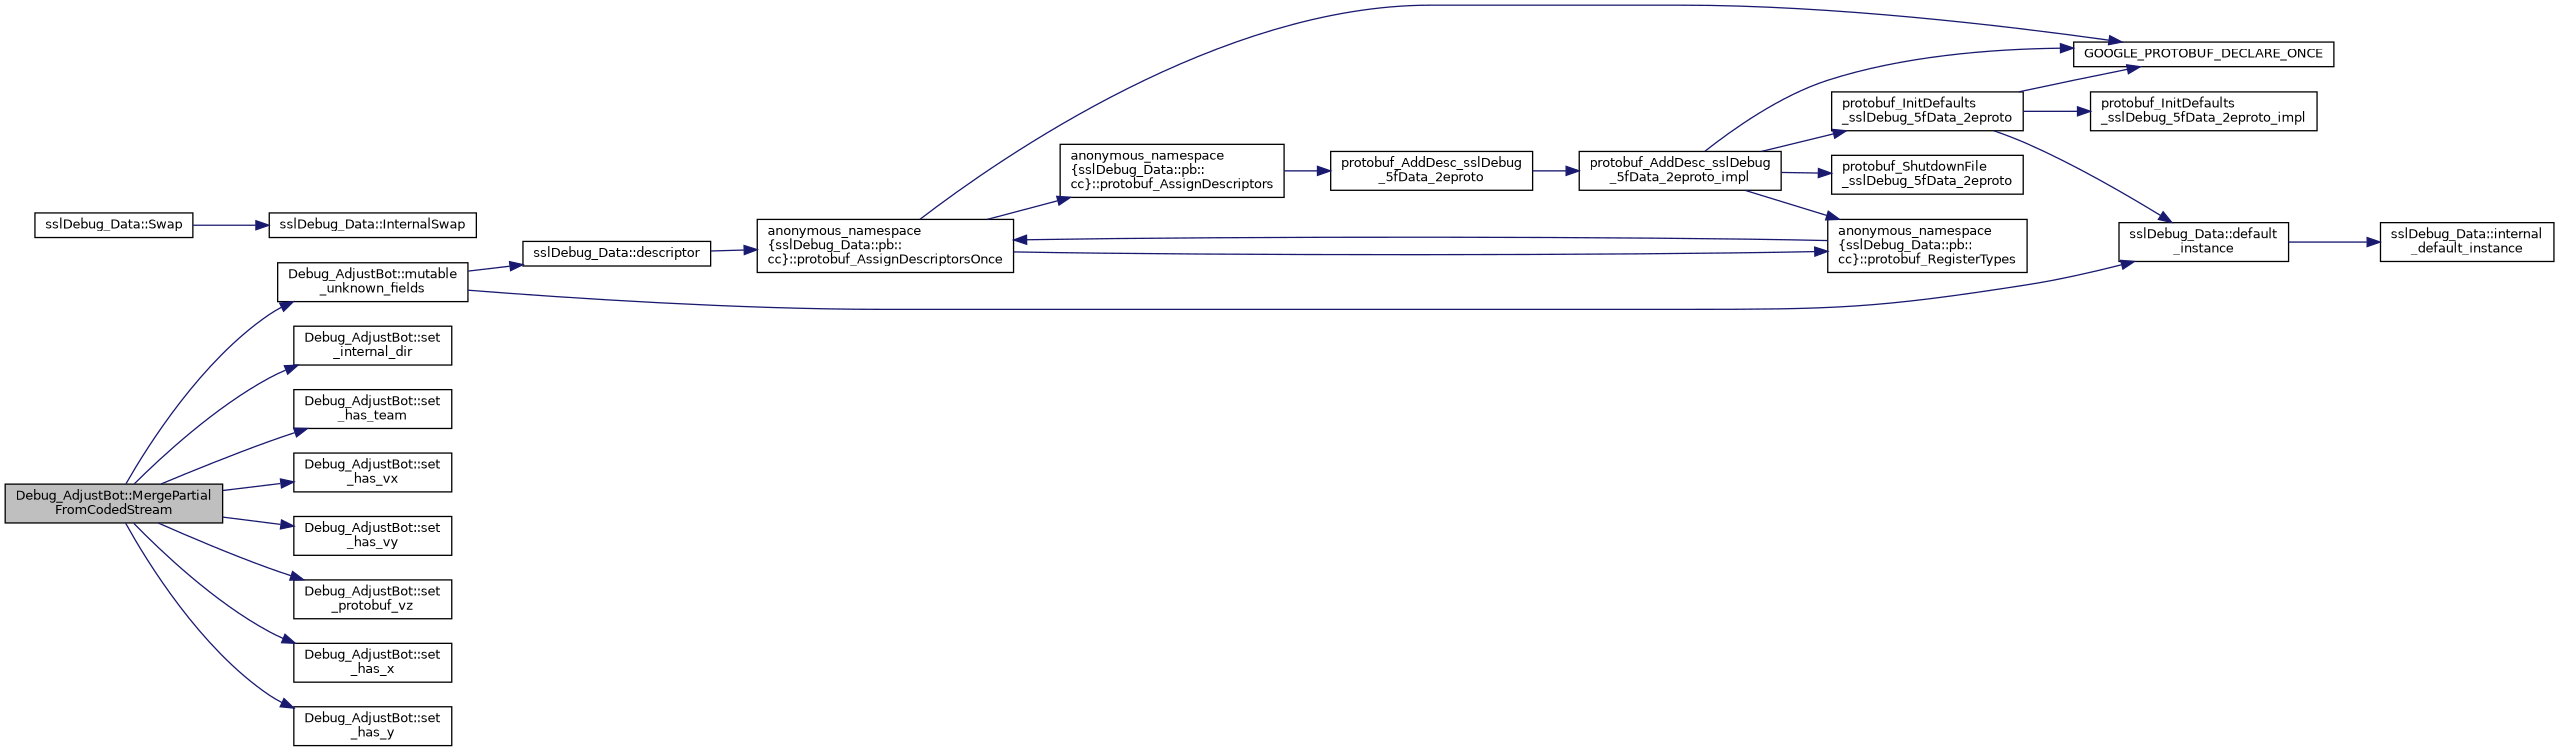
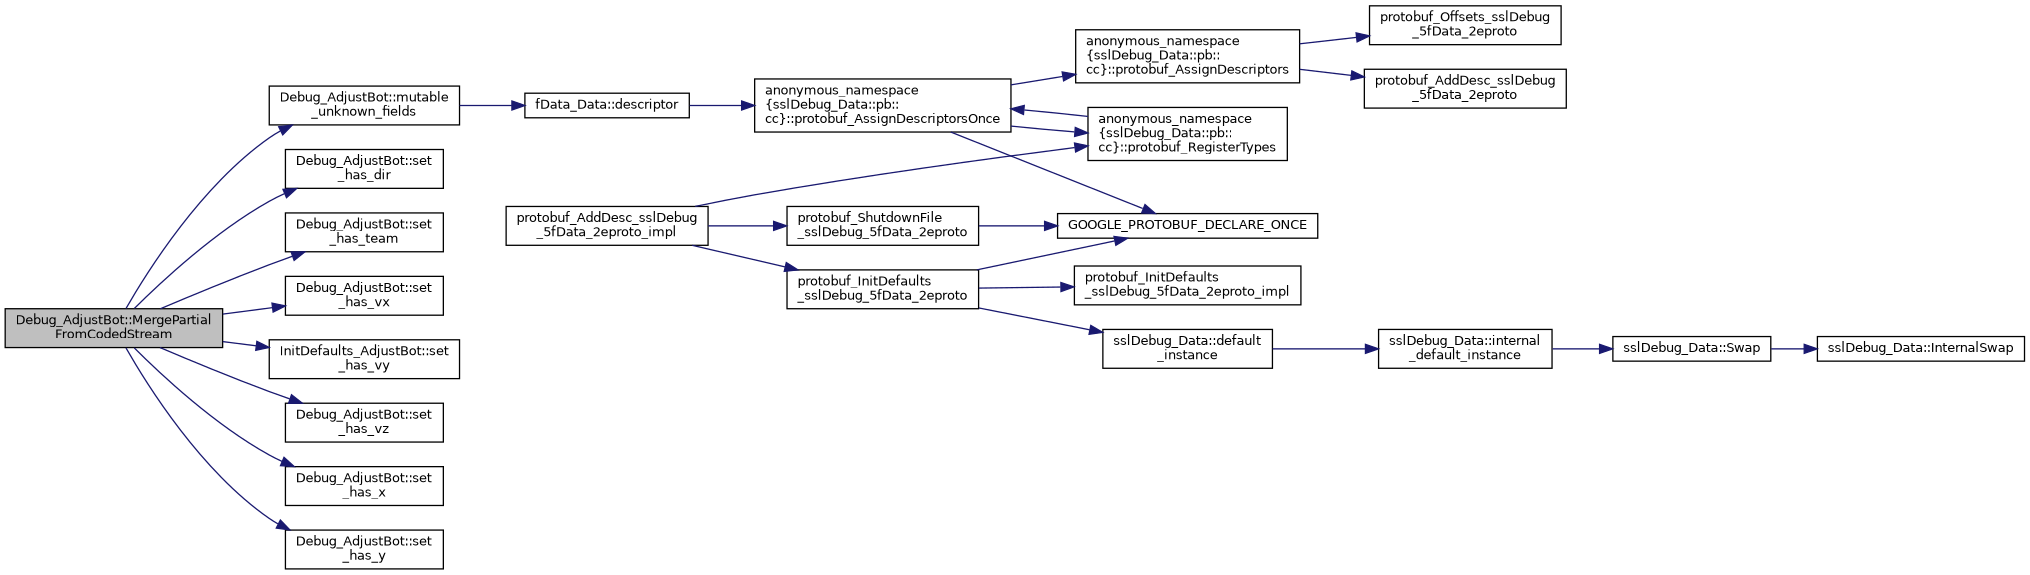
node "protobuf_Offsets_sslDebug _5fData_2eproto": added
edge "protobuf_AddDesc_sslDebug _5fData_2eproto_impl" -> "GOOGLE_PROTOBUF_DECLARE_ONCE": now "protobuf_ShutdownFile _sslDebug_5fData_2eproto" -> "GOOGLE_PROTOBUF_DECLARE_ONCE"
edge "protobuf_AddDesc_sslDebug _5fData_2eproto" -> "protobuf_AddDesc_sslDebug _5fData_2eproto_impl": removed
node "sslDebug_Data::descriptor": label "sslDebug_Data::descriptor" -> "fData_Data::descriptor"
edge "Debug_AdjustBot::mutable _unknown_fields" -> "sslDebug_Data::default _instance": removed
node "Debug_AdjustBot::set _internal_dir": label "Debug_AdjustBot::set _internal_dir" -> "Debug_AdjustBot::set _has_dir"
edge "sslDebug_Data::internal _default_instance" -> "sslDebug_Data::Swap": added
node "Debug_AdjustBot::set _has_vy": label "Debug_AdjustBot::set _has_vy" -> "InitDefaults_AdjustBot::set _has_vy"
node "Debug_AdjustBot::set _protobuf_vz": label "Debug_AdjustBot::set _protobuf_vz" -> "Debug_AdjustBot::set _has_vz"
